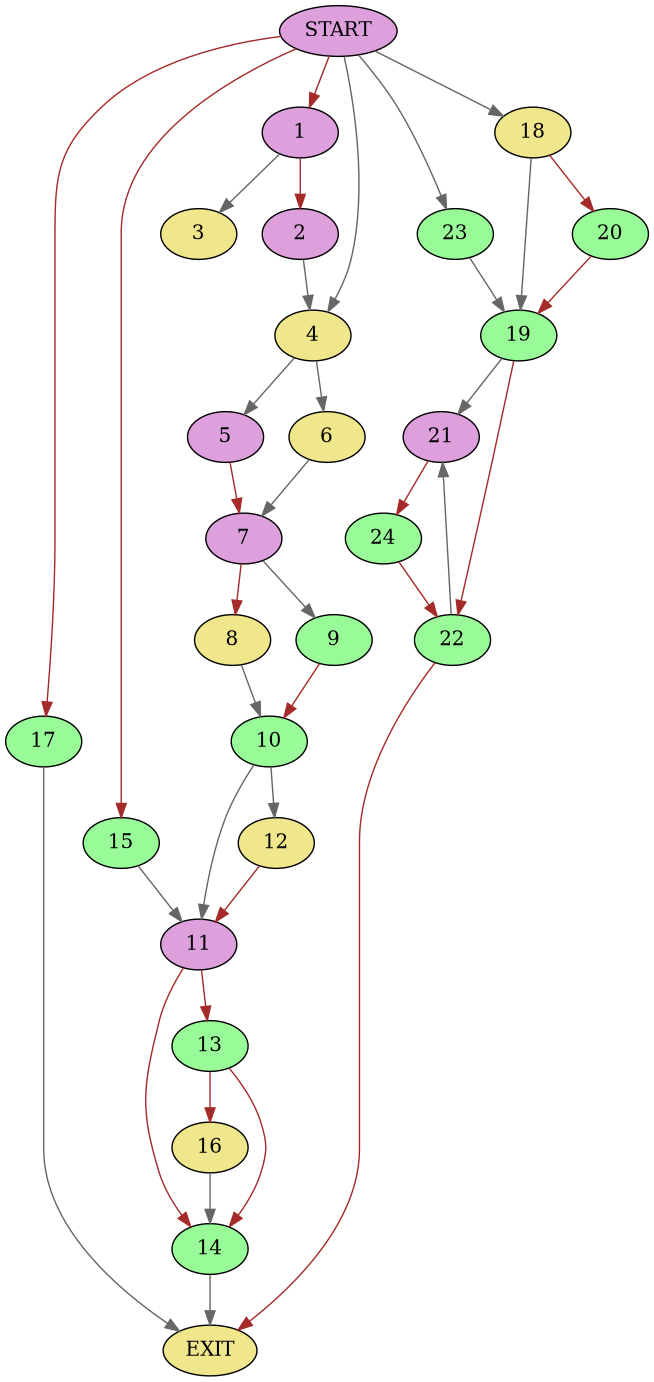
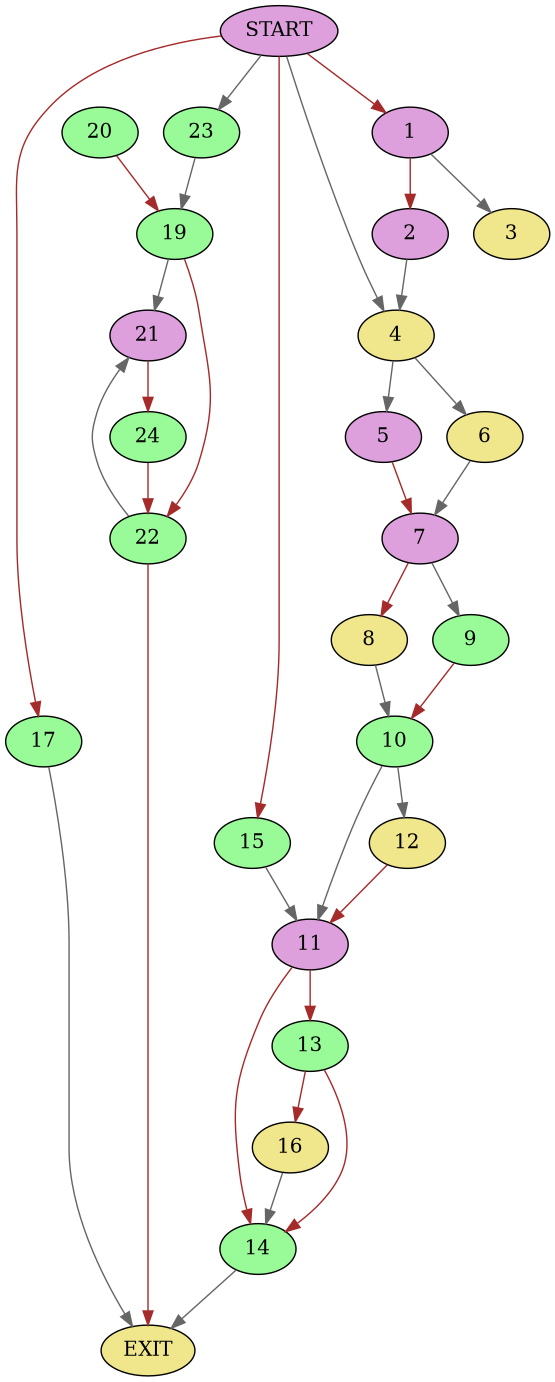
node "18": removed
